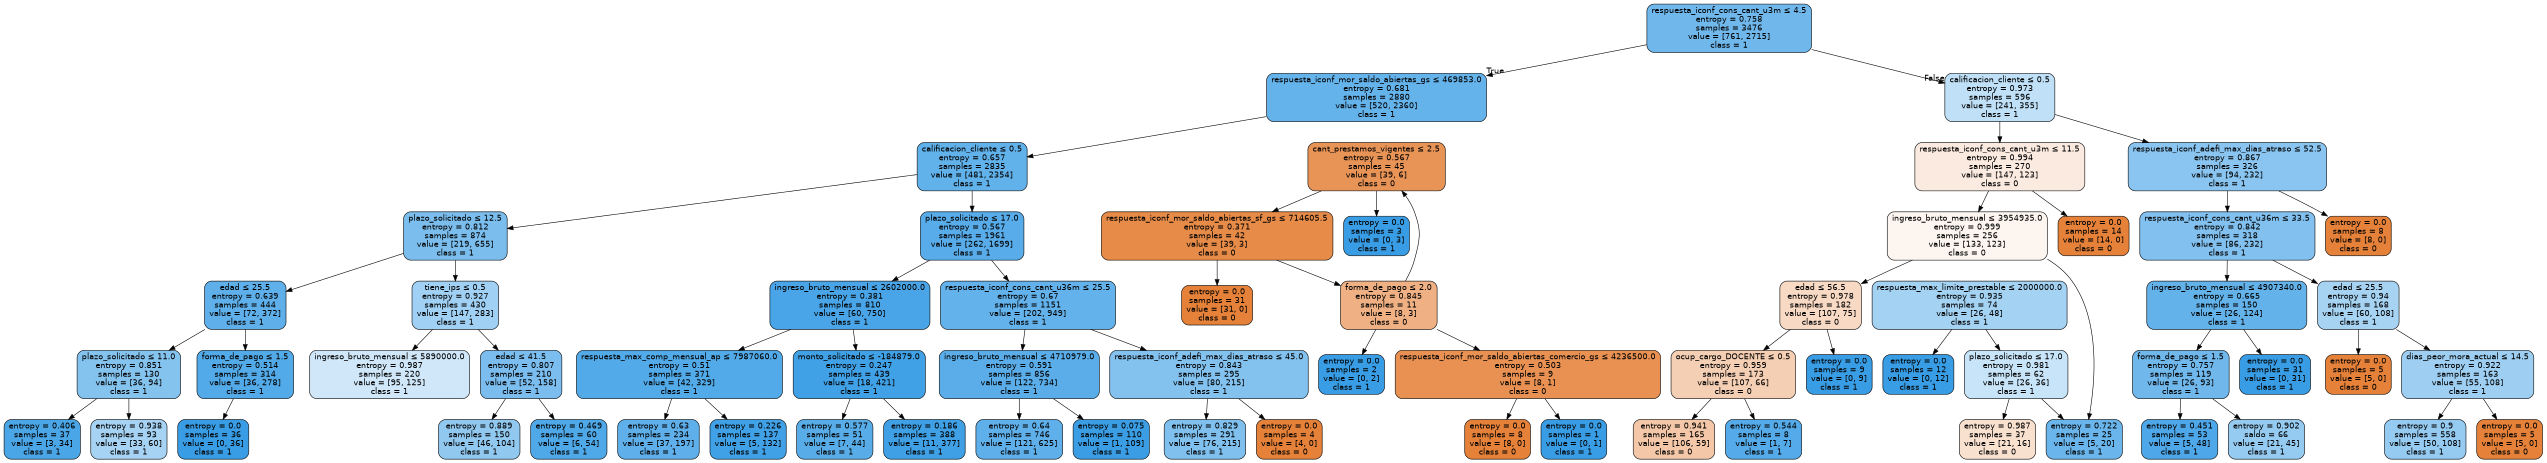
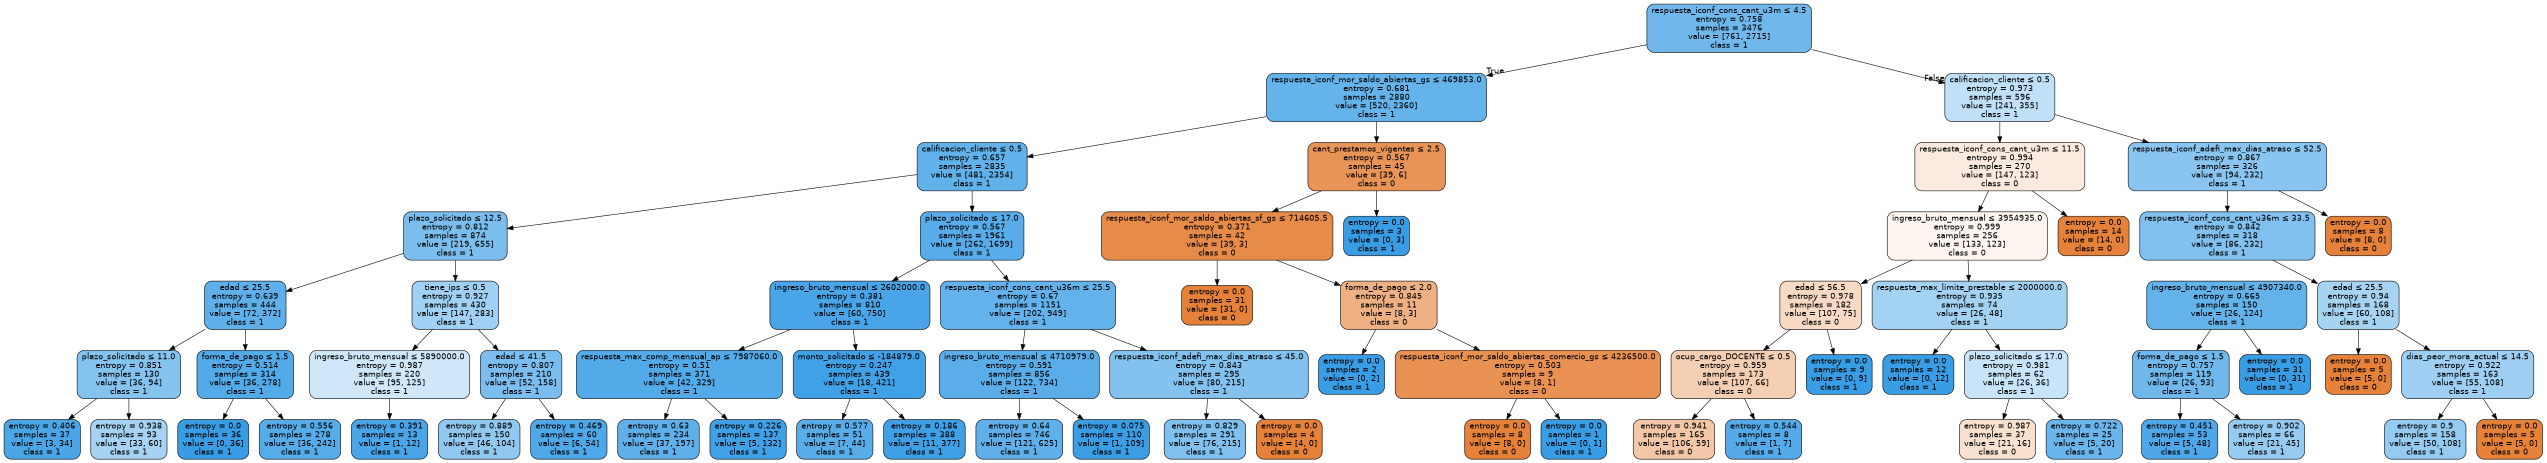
edge "forma_de_pago ≤ 2.0" -> "cant_prestamos_vigentes ≤ 2.5": now "respuesta_iconf_mor_saldo_abiertas_gs ≤ 469853.0" -> "cant_prestamos_vigentes ≤ 2.5"
edge "respuesta_iconf_cons_cant_u36m ≤ 33.5" -> "ingreso_bruto_mensual ≤ 4907340.0": removed
edge "ingreso_bruto_mensual ≤ 3954935.0" -> "entropy = 0.722": now "ingreso_bruto_mensual ≤ 3954935.0" -> "respuesta_max_limite_prestable ≤ 2000000.0"
node "entropy = 0.902": text "saldo = 66" -> "samples = 66"
node "entropy = 0.9": text "samples = 558" -> "samples = 158"
node "entropy = 0.556": added
node "entropy = 0.391": added
